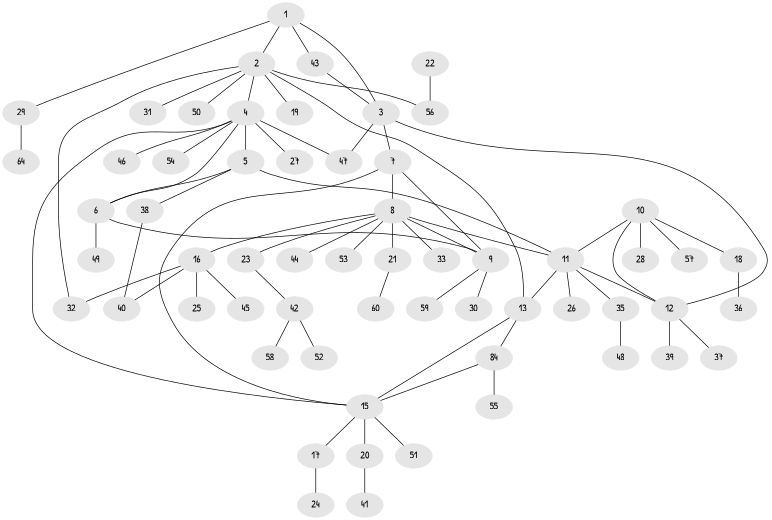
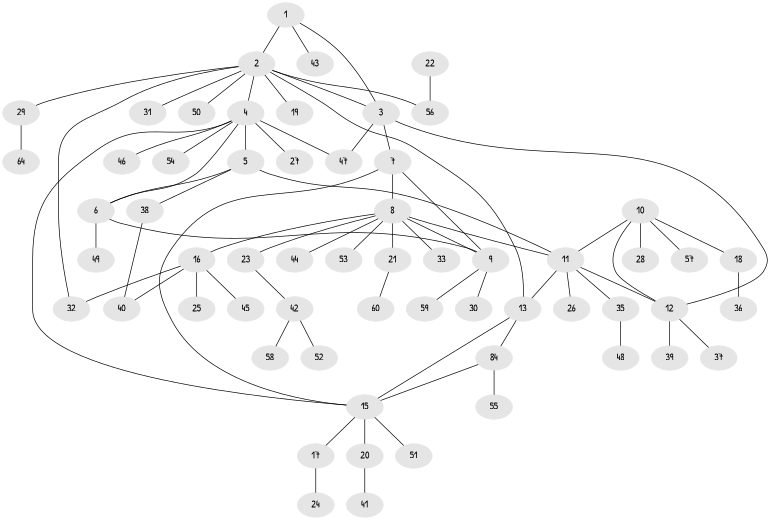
edge "1" -- "29": now "2" -- "29"
edge "43" -- "3": now "2" -- "3"
